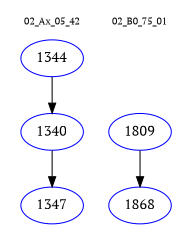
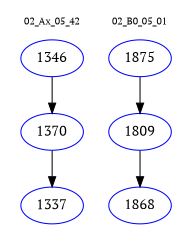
cluster "02_B0_75_01": label "02_B0_75_01" -> "02_B0_05_01"
node "1344": label "1344" -> "1346"
node "1875": added
node "1340": label "1340" -> "1370"
node "1347": label "1347" -> "1337"
